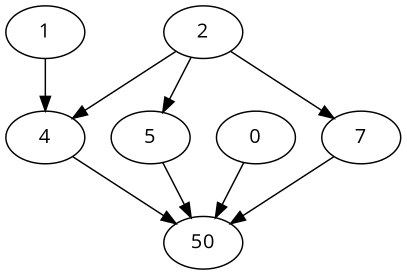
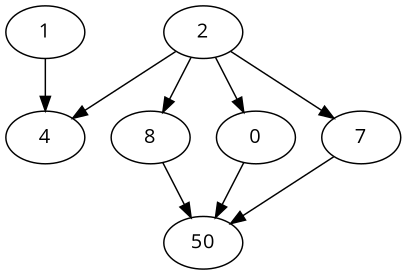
edge "2" -> "0": added
node "5": label "5" -> "8"
edge "4" -> "50": removed
